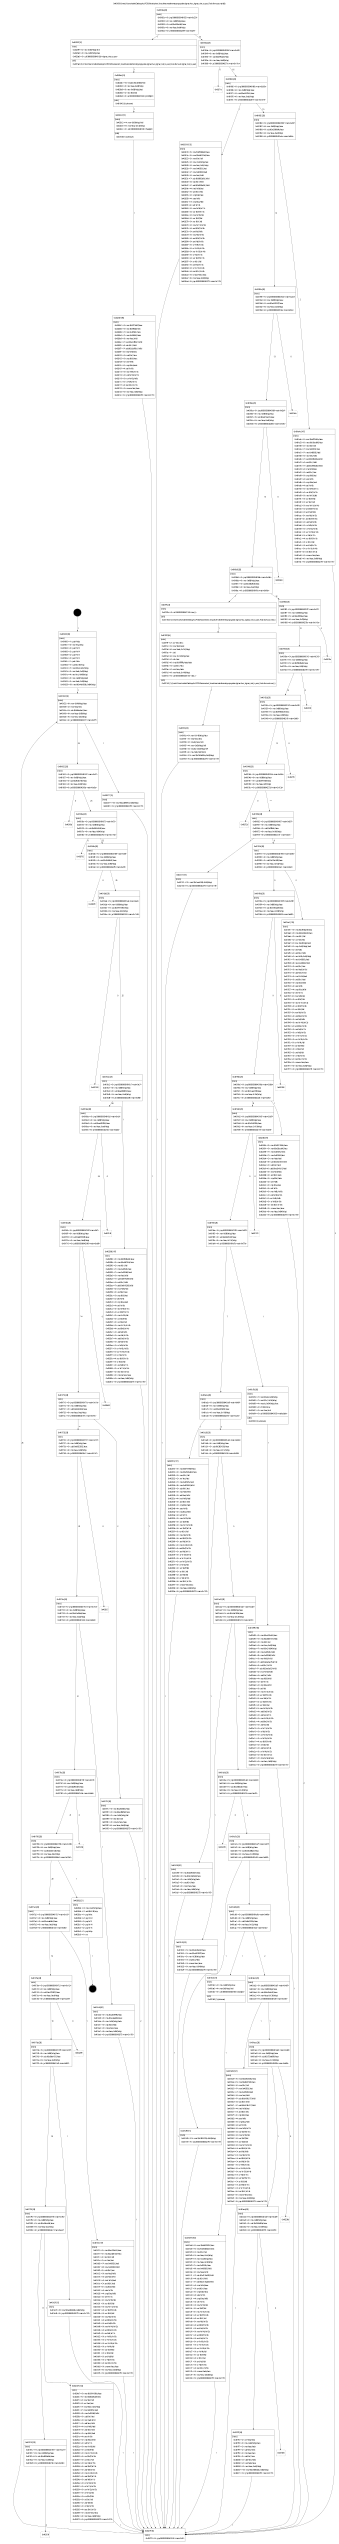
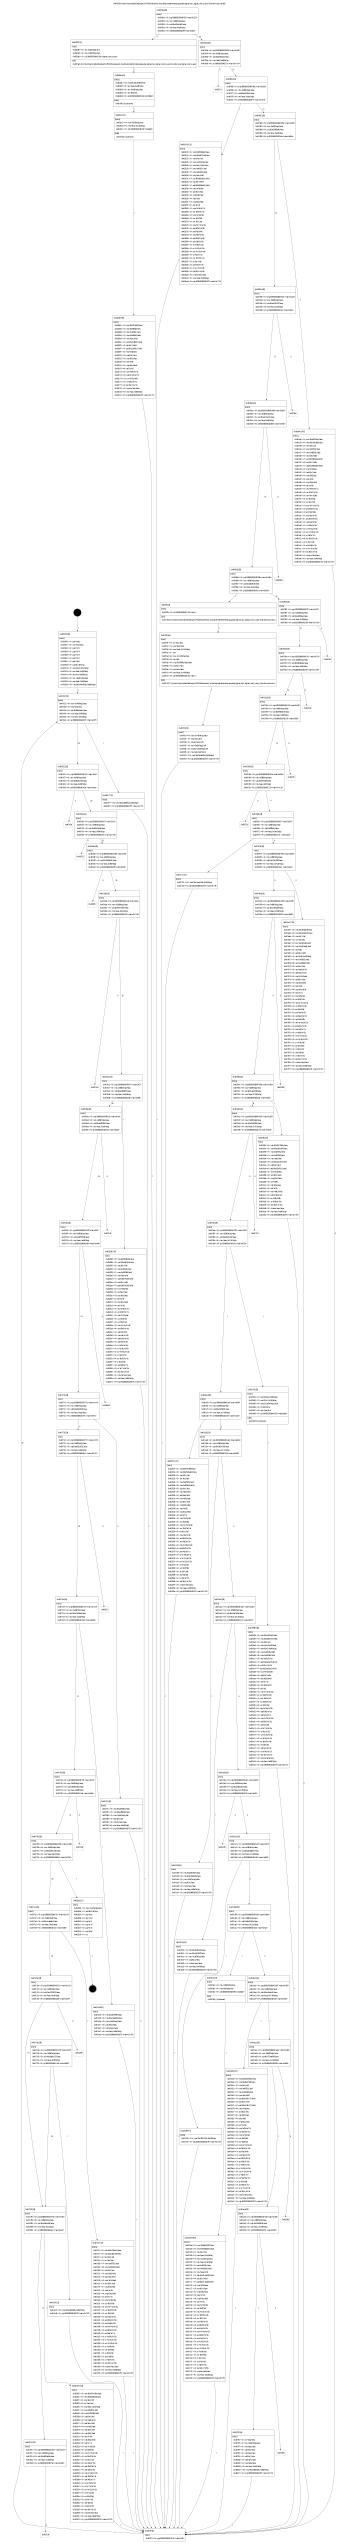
edge "0x4017be [28]" -> "0x4017da [28]": now "0x4017be [28]" -> "0x4017f6 [28]"
